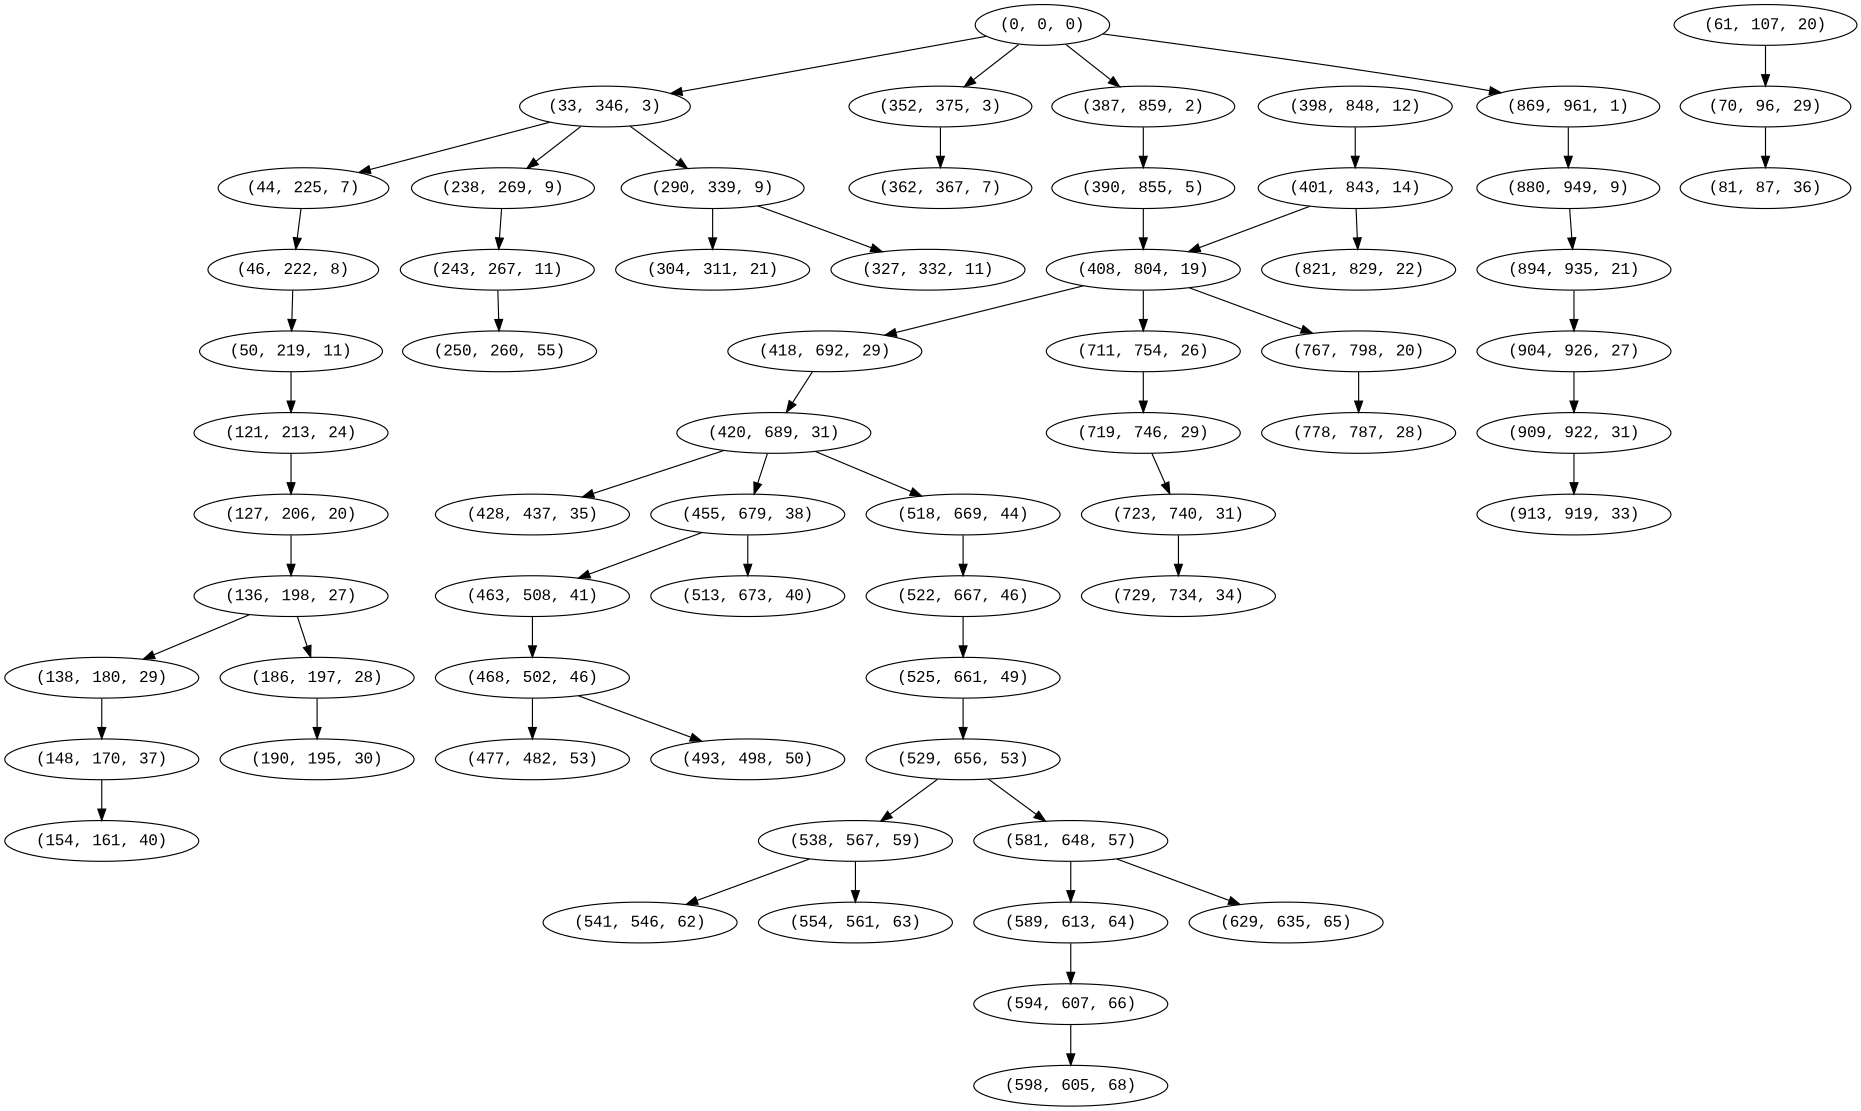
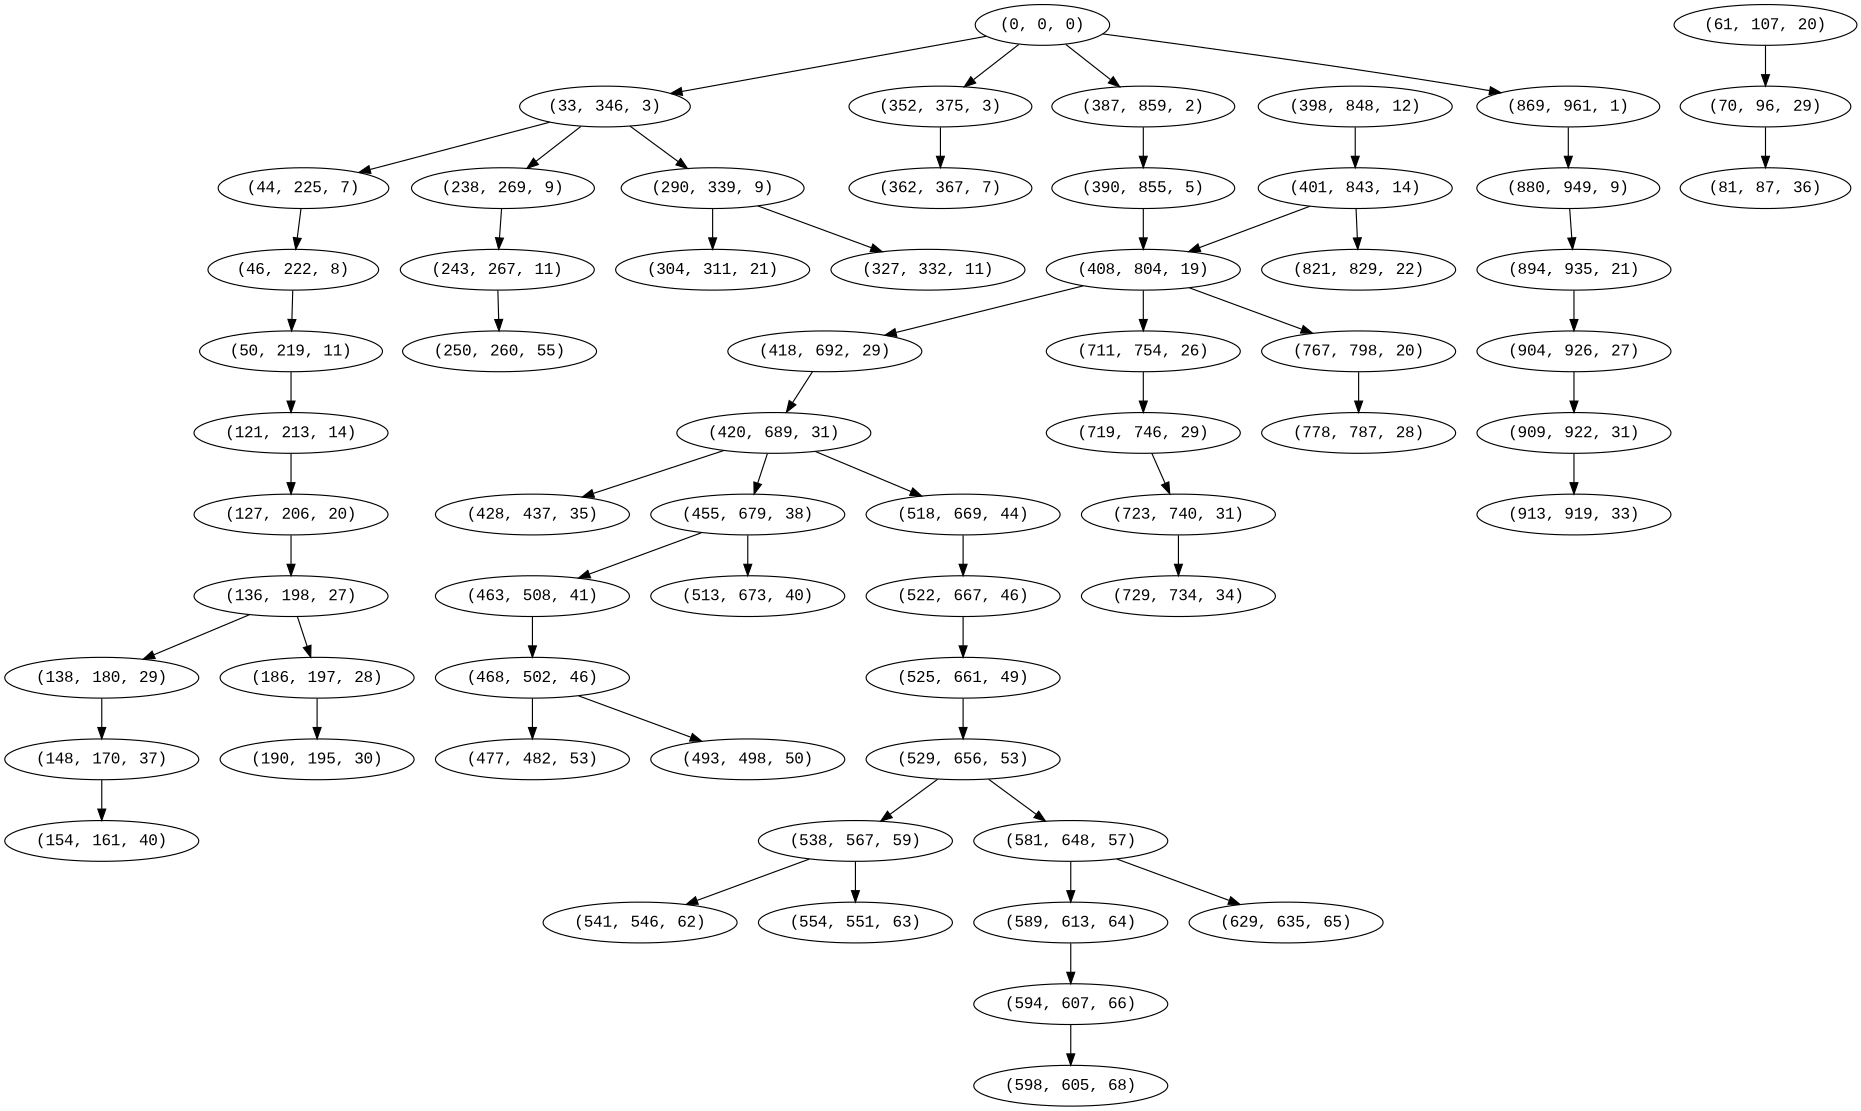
node "(121, 213, 24)": label "(121, 213, 24)" -> "(121, 213, 14)"
node "(554, 561, 63)": label "(554, 561, 63)" -> "(554, 551, 63)"
